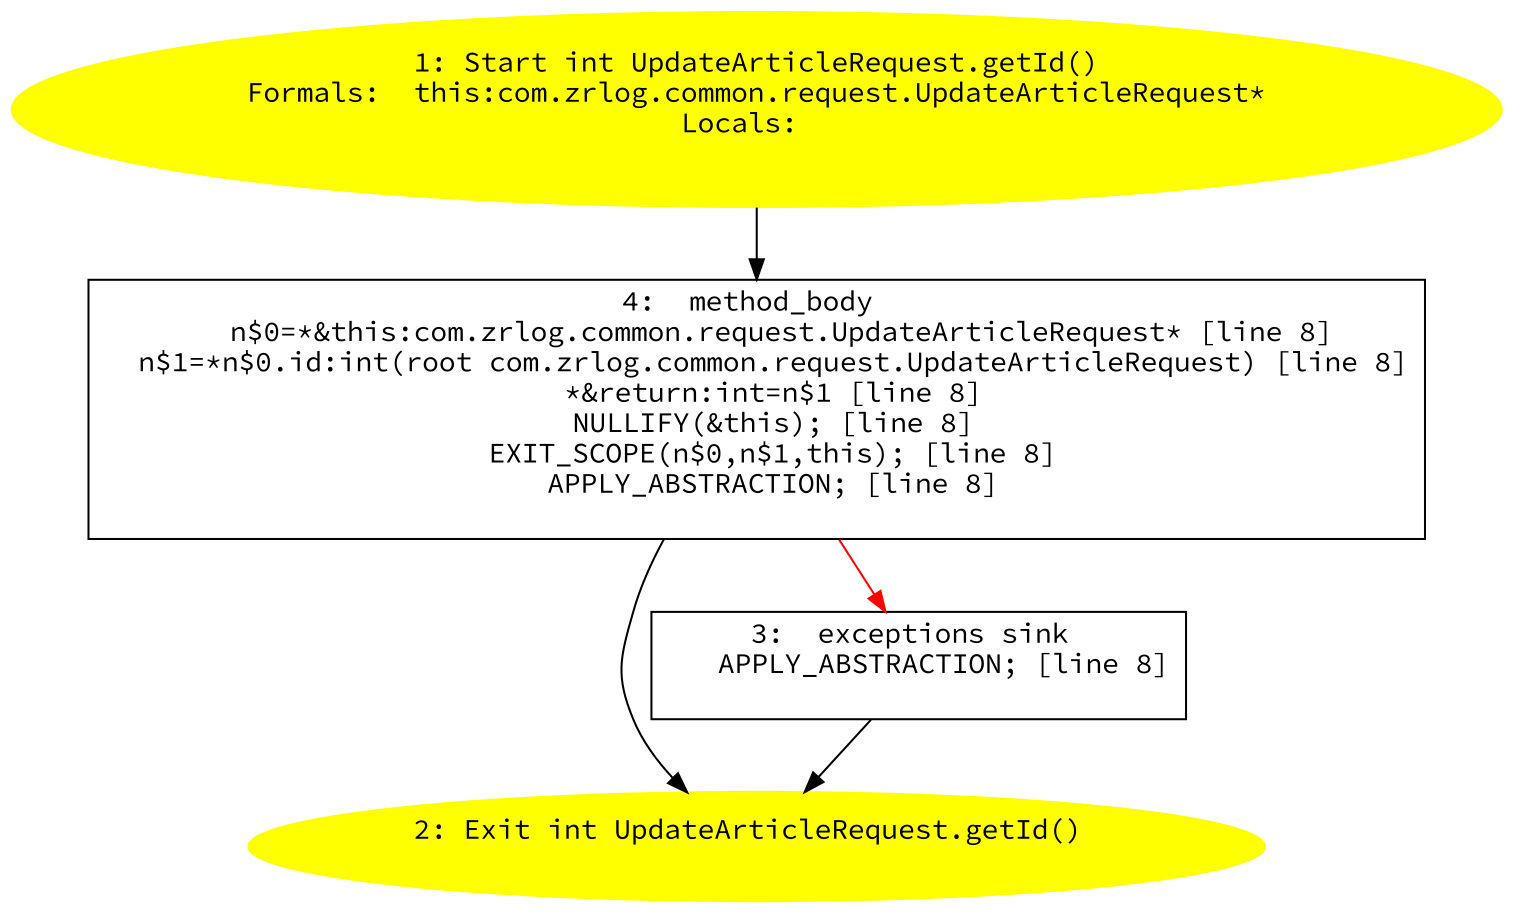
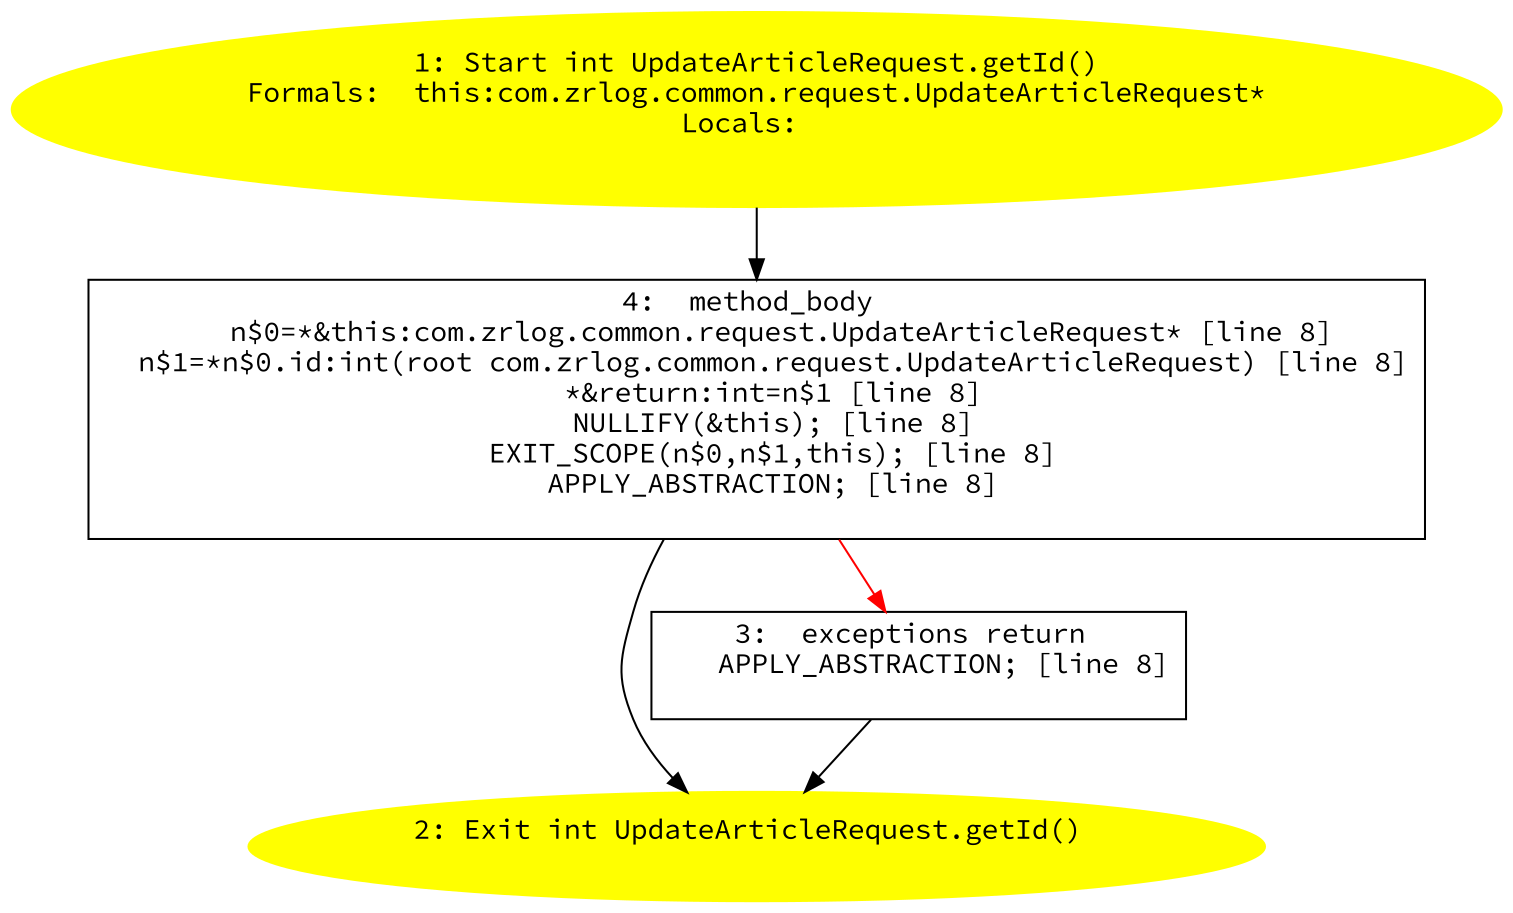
node "3:  exceptions sink APPLY_ABSTRACTION; [line 8]": label "3:  exceptions sink APPLY_ABSTRACTION; [line 8]" -> "3:  exceptions return APPLY_ABSTRACTION; [line 8]"
